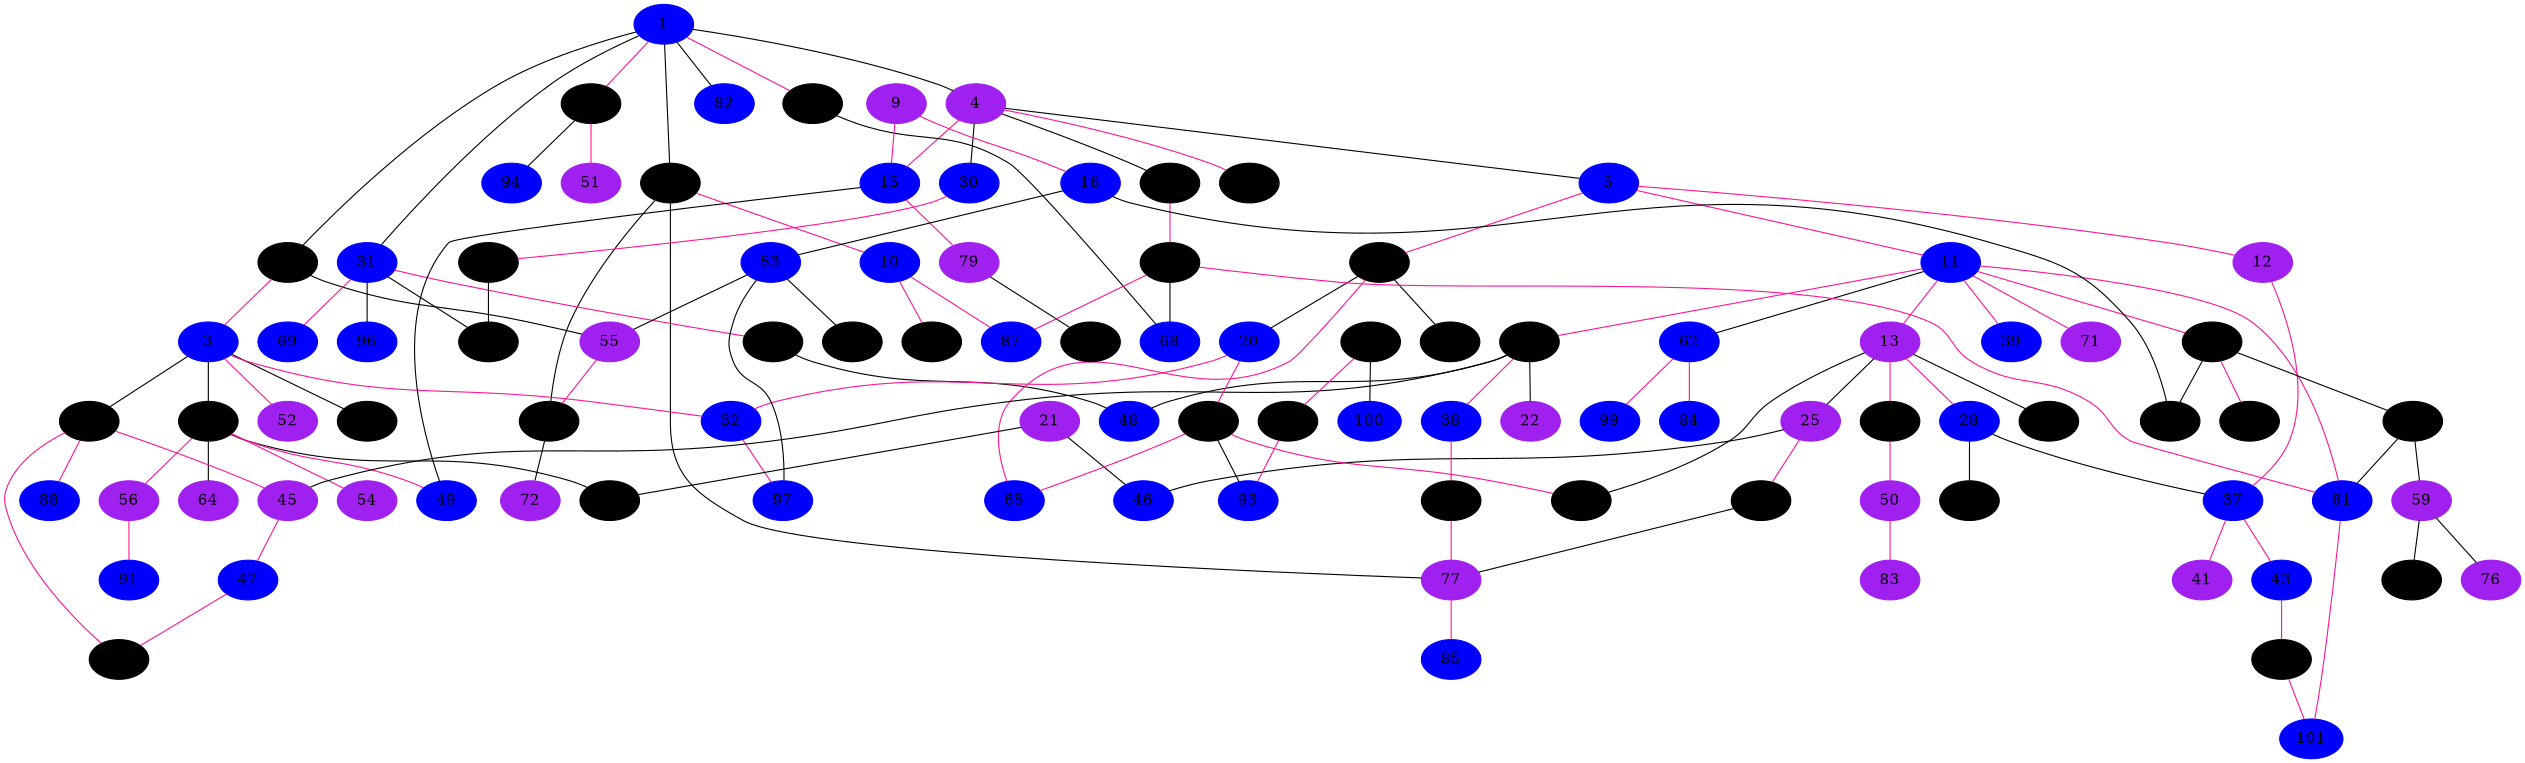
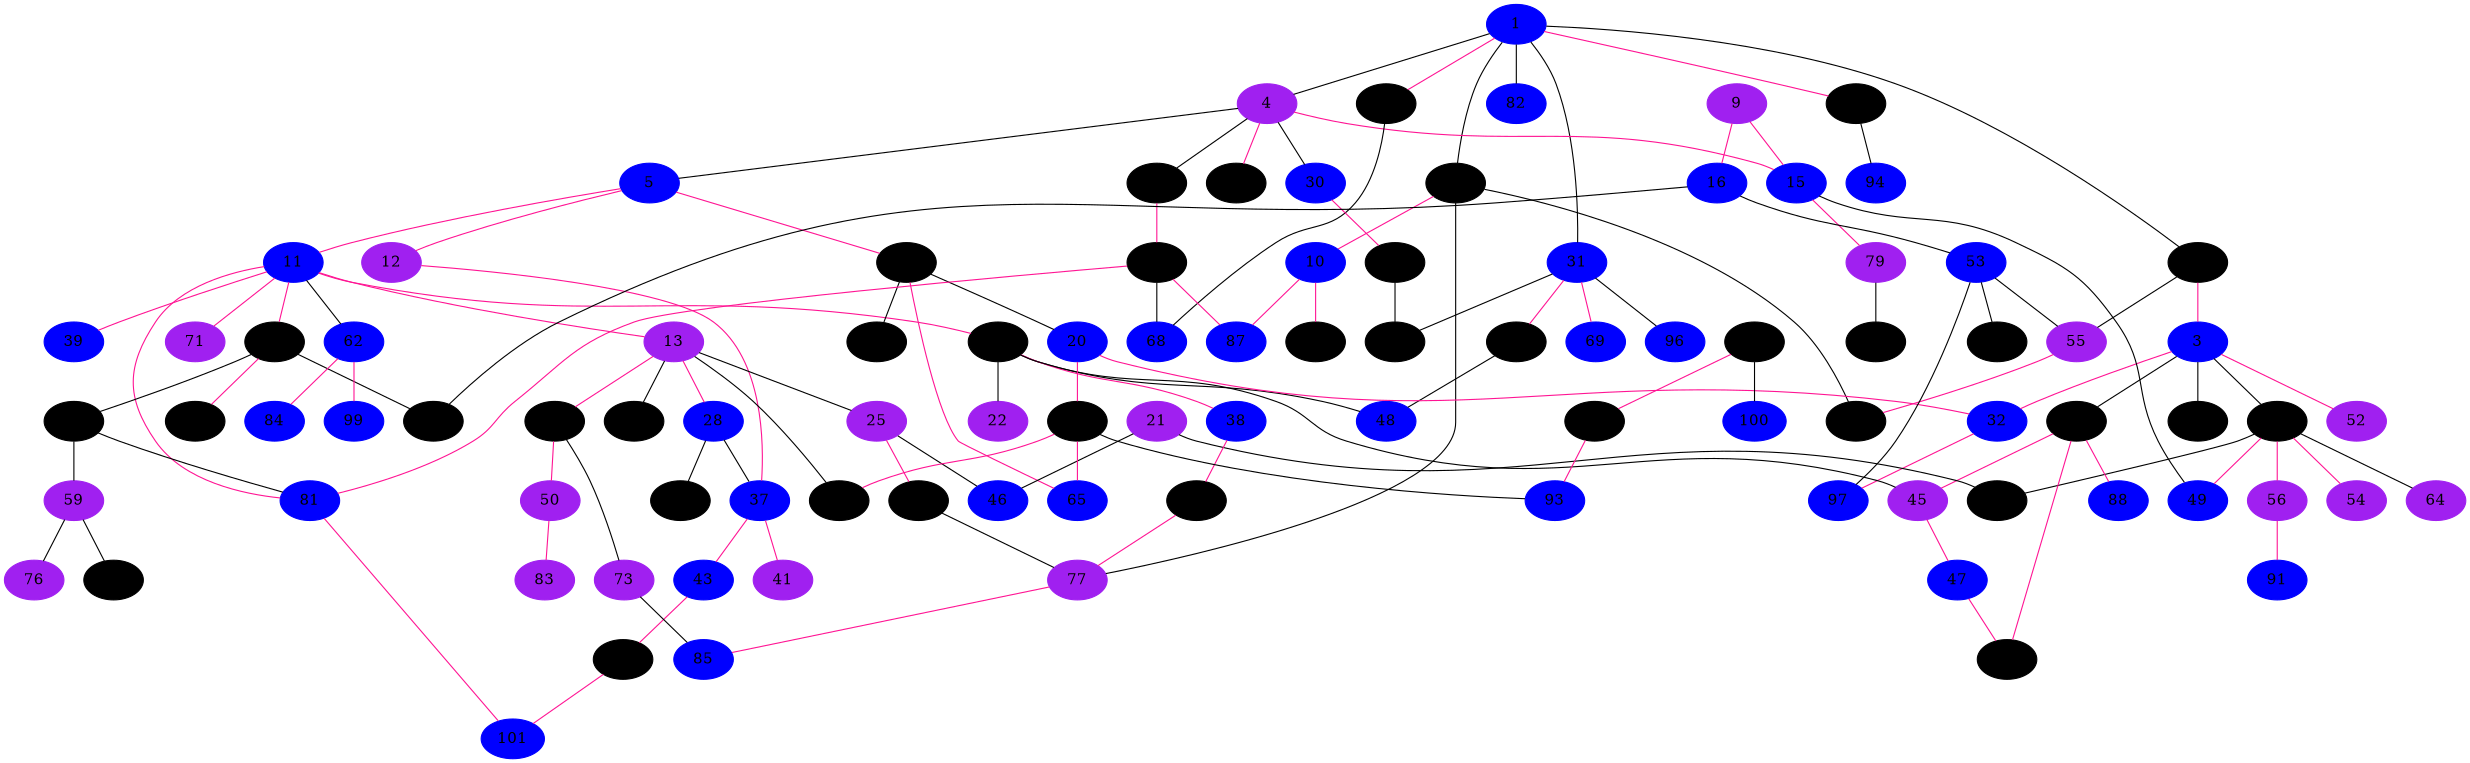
node "51": removed
node "72": removed
node "73": added
